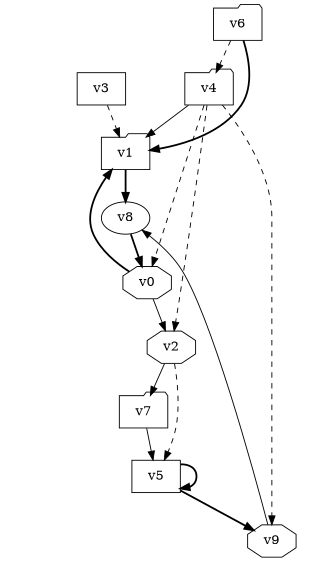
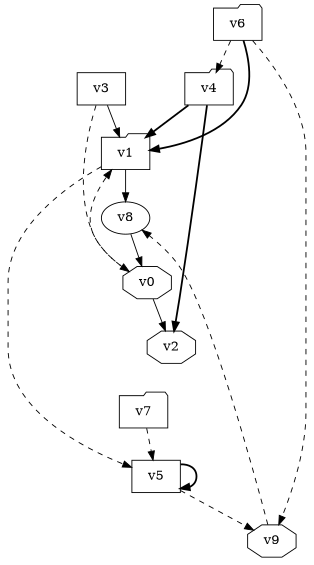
edge "v3" -> "v1": style dashed -> solid
edge "v4" -> "v1": style solid -> bold
edge "v1" -> "v8": style bold -> solid
edge "v4" -> "v0": now "v3" -> "v0"
edge "v4" -> "v2": style dashed -> bold
edge "v0" -> "v1": style bold -> dashed
edge "v8" -> "v0": style bold -> solid
edge "v4" -> "v9": now "v6" -> "v9"
edge "v9" -> "v8": style solid -> dashed
edge "v2" -> "v7": removed
edge "v2" -> "v5": now "v1" -> "v5"
edge "v7" -> "v5": style solid -> dashed
edge "v5" -> "v9": style bold -> dashed
